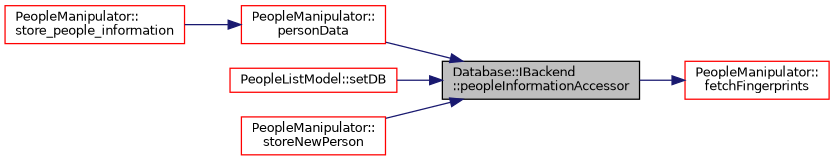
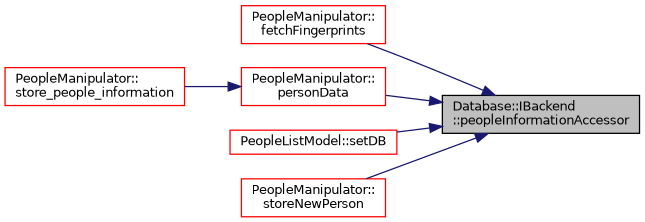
edge "Database::IBackend ::peopleInformationAccessor" -> "PeopleManipulator:: fetchFingerprints": reversed
